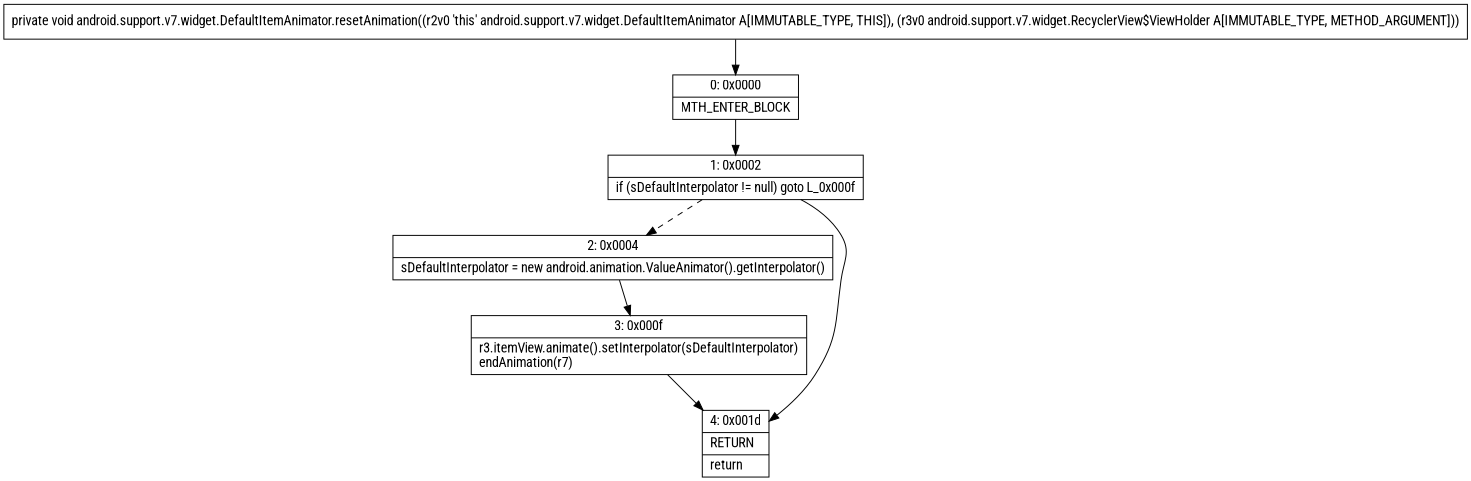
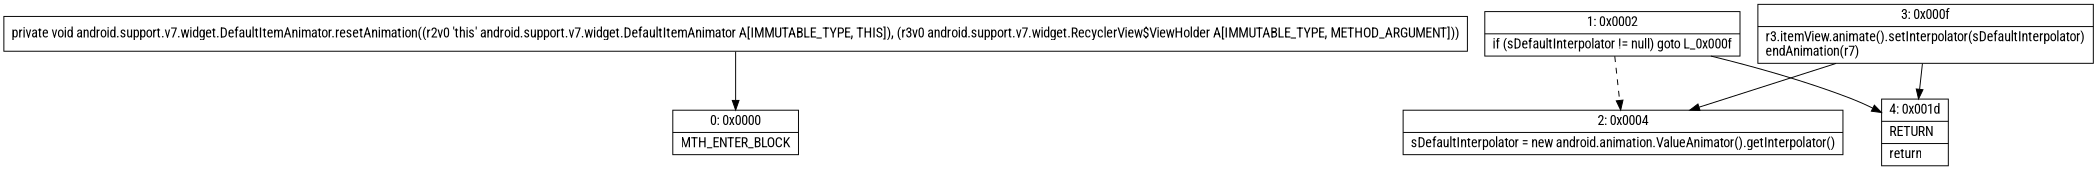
edge "0: 0x0000" -> "1: 0x0002": removed
edge "2: 0x0004" -> "3: 0x000f": reversed
